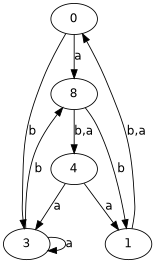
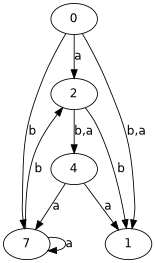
node "8": label "8" -> "2"
edge "1" -> "0": reversed
node "3": label "3" -> "7"
